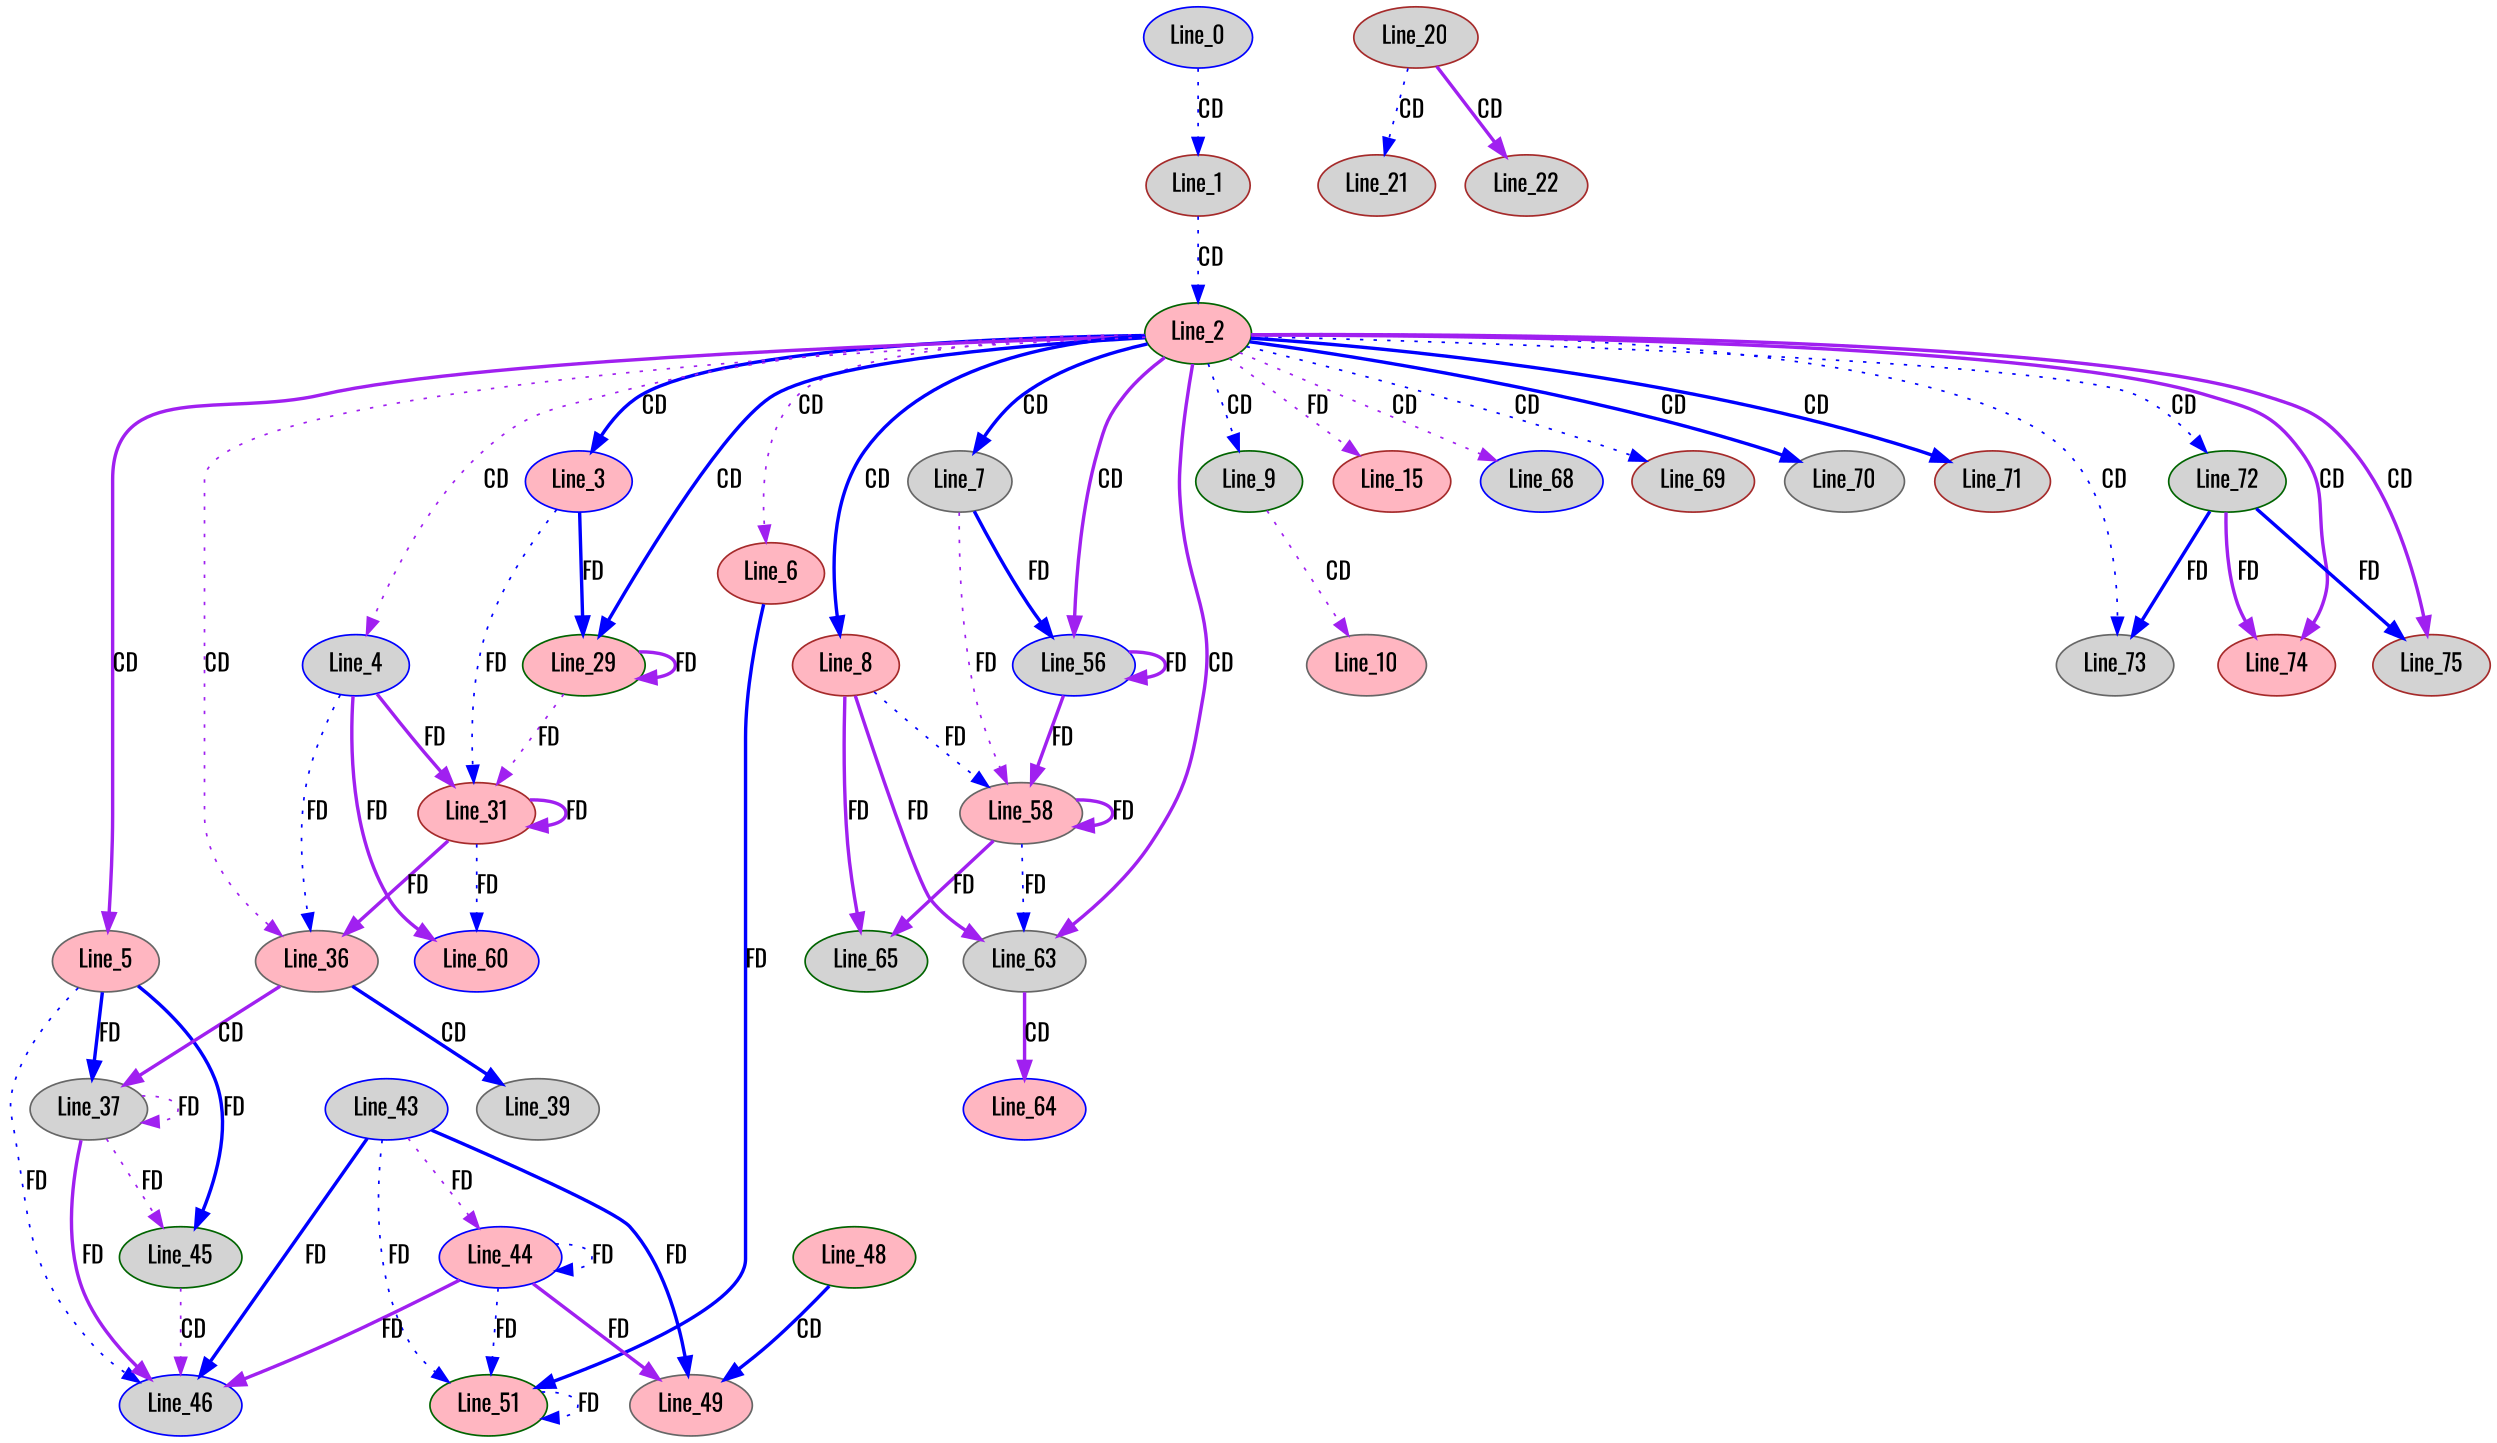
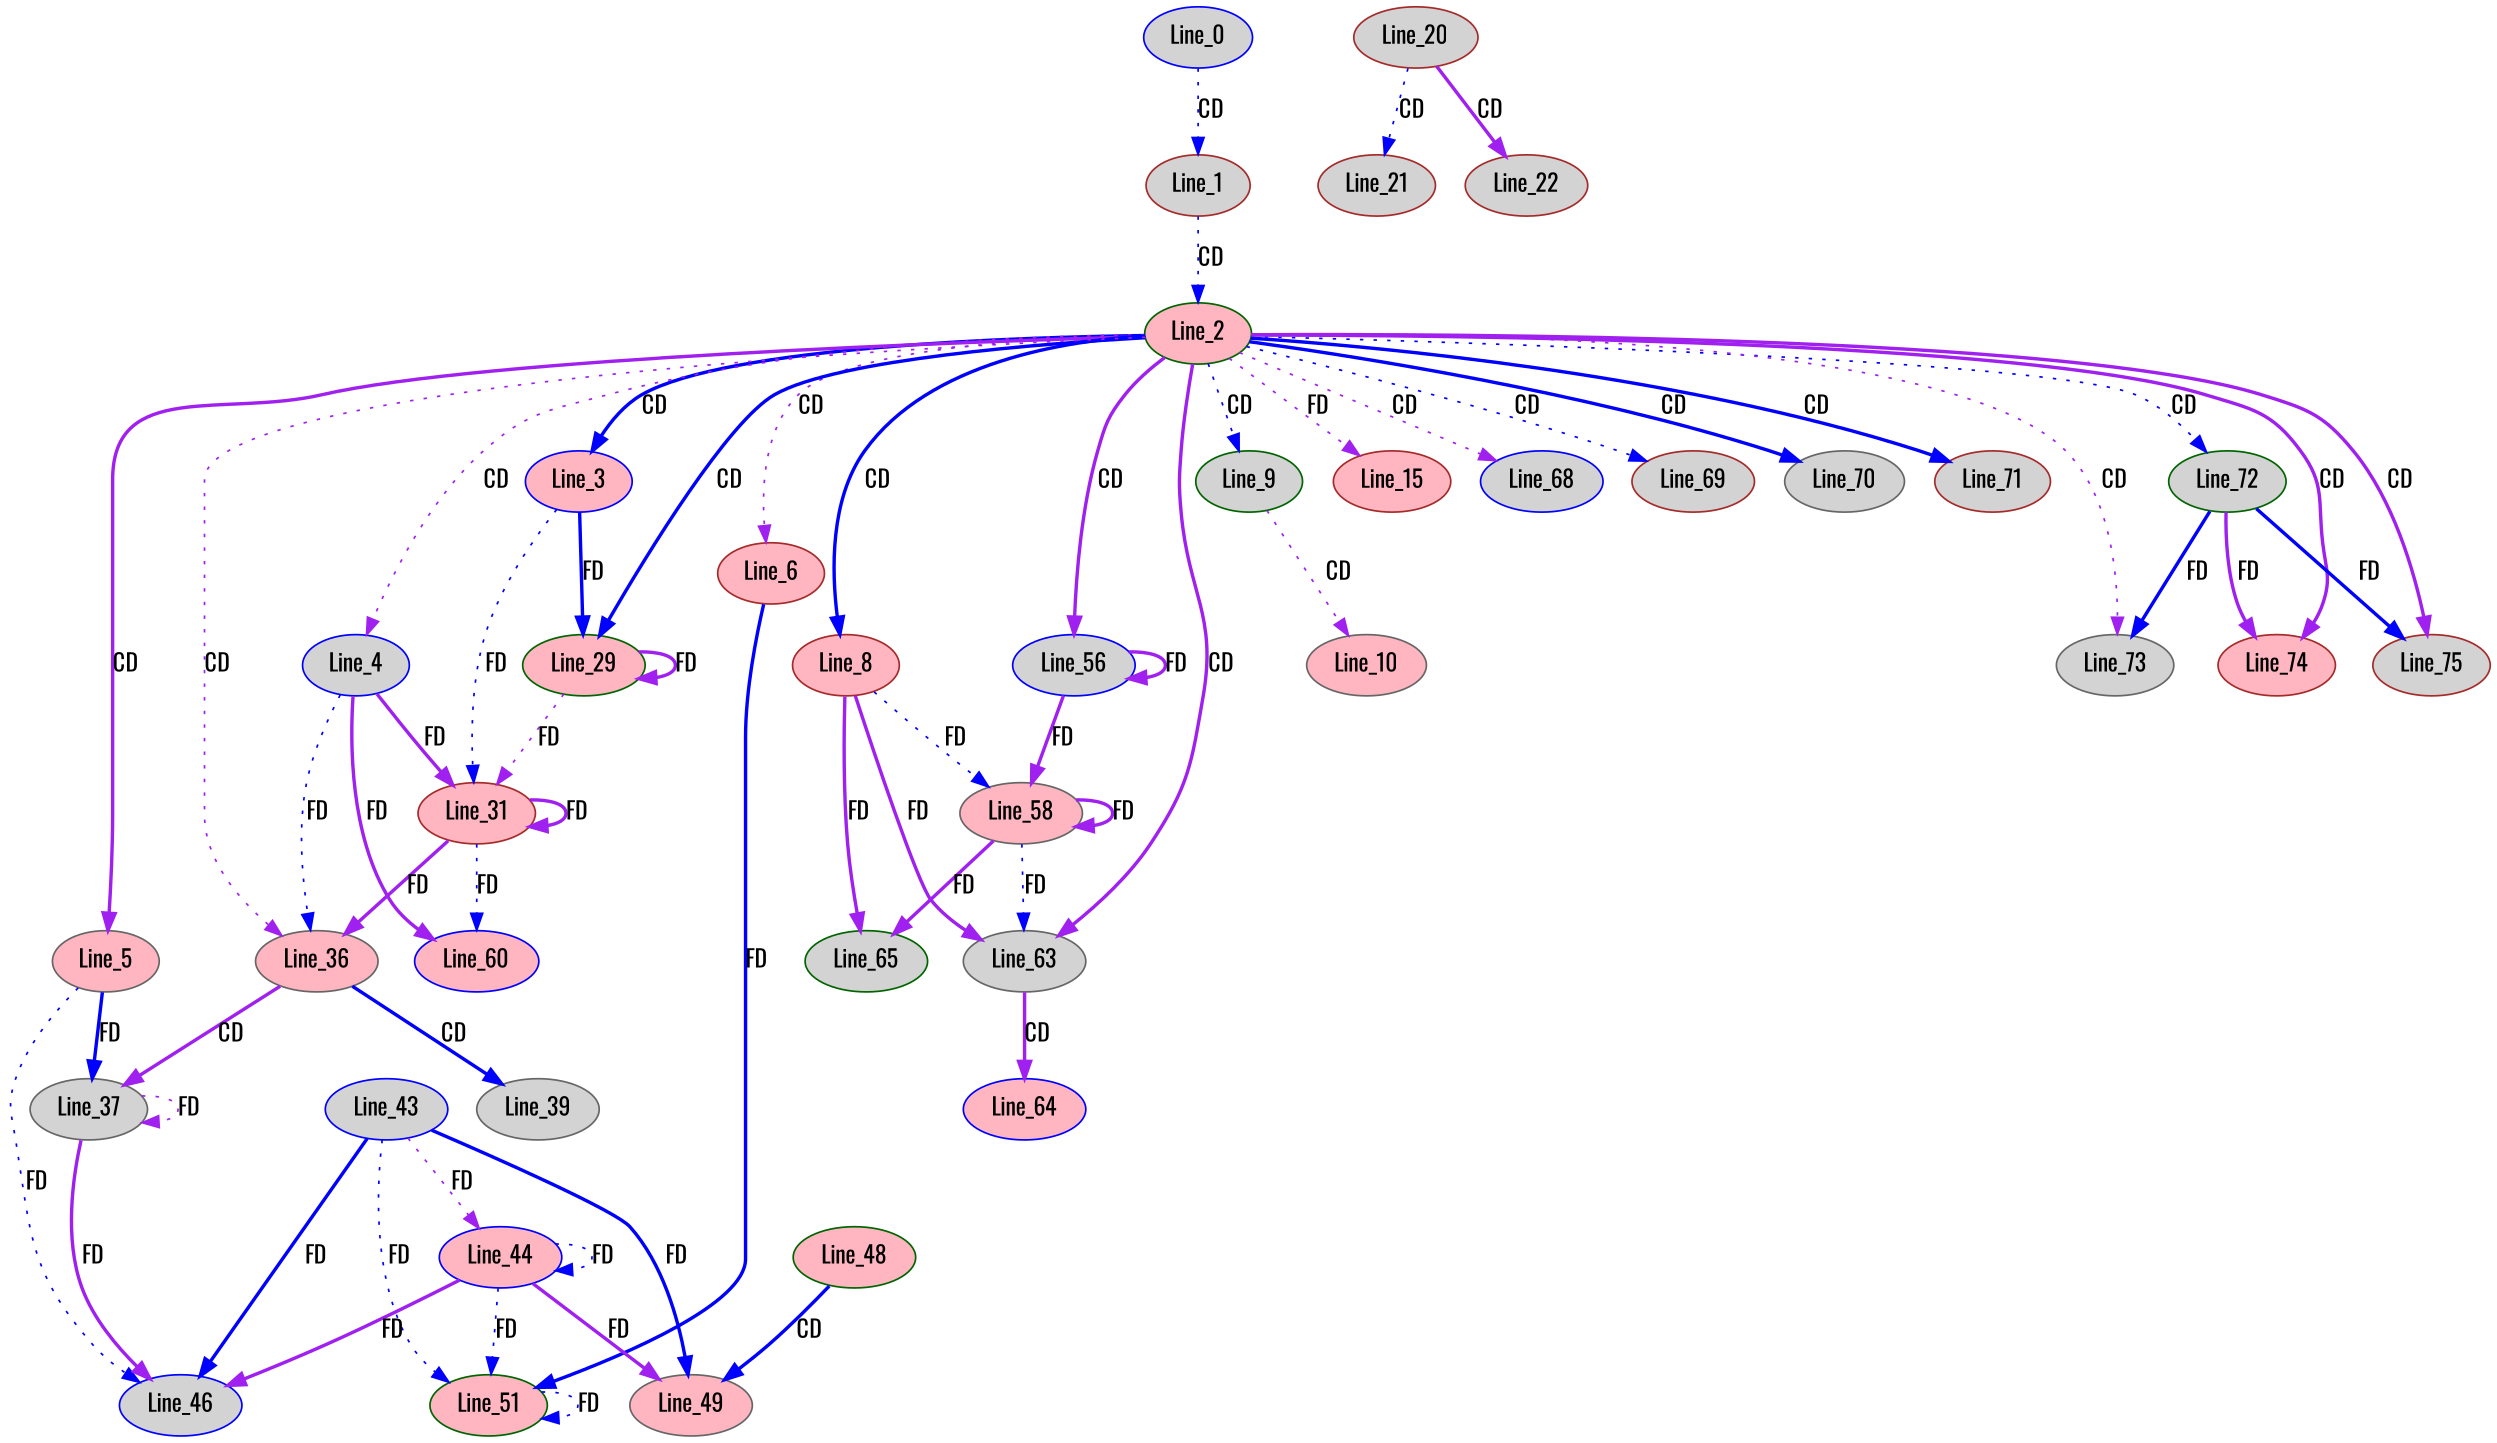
edge "Line_2" -> "Line_73": color blue -> purple
node "Line_7": removed
node "Line_45": removed
